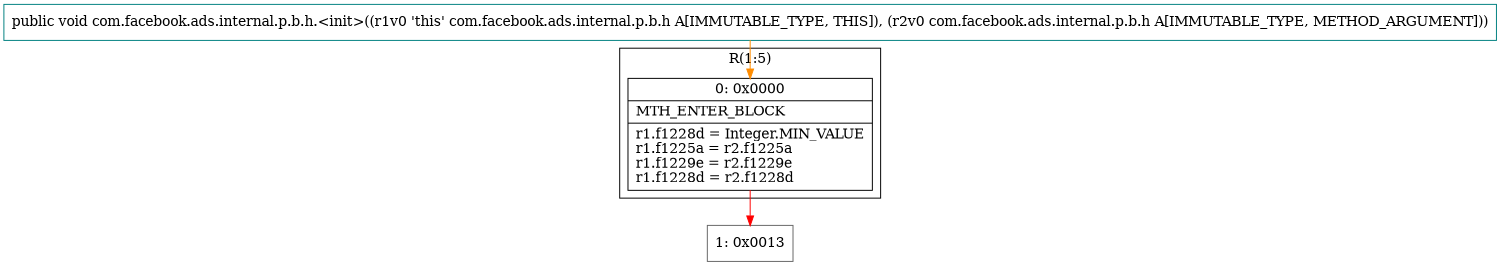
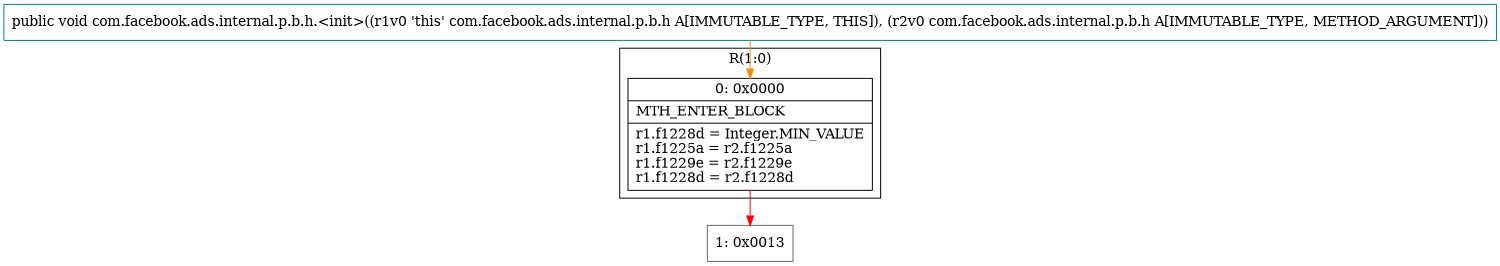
cluster "R(1:5)": label "R(1:5)" -> "R(1:0)"
